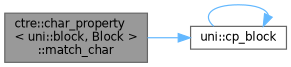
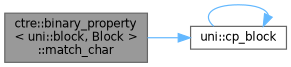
node "ctre::char_property < uni::block, Block > ::match_char": label "ctre::char_property < uni::block, Block > ::match_char" -> "ctre::binary_property < uni::block, Block > ::match_char"
